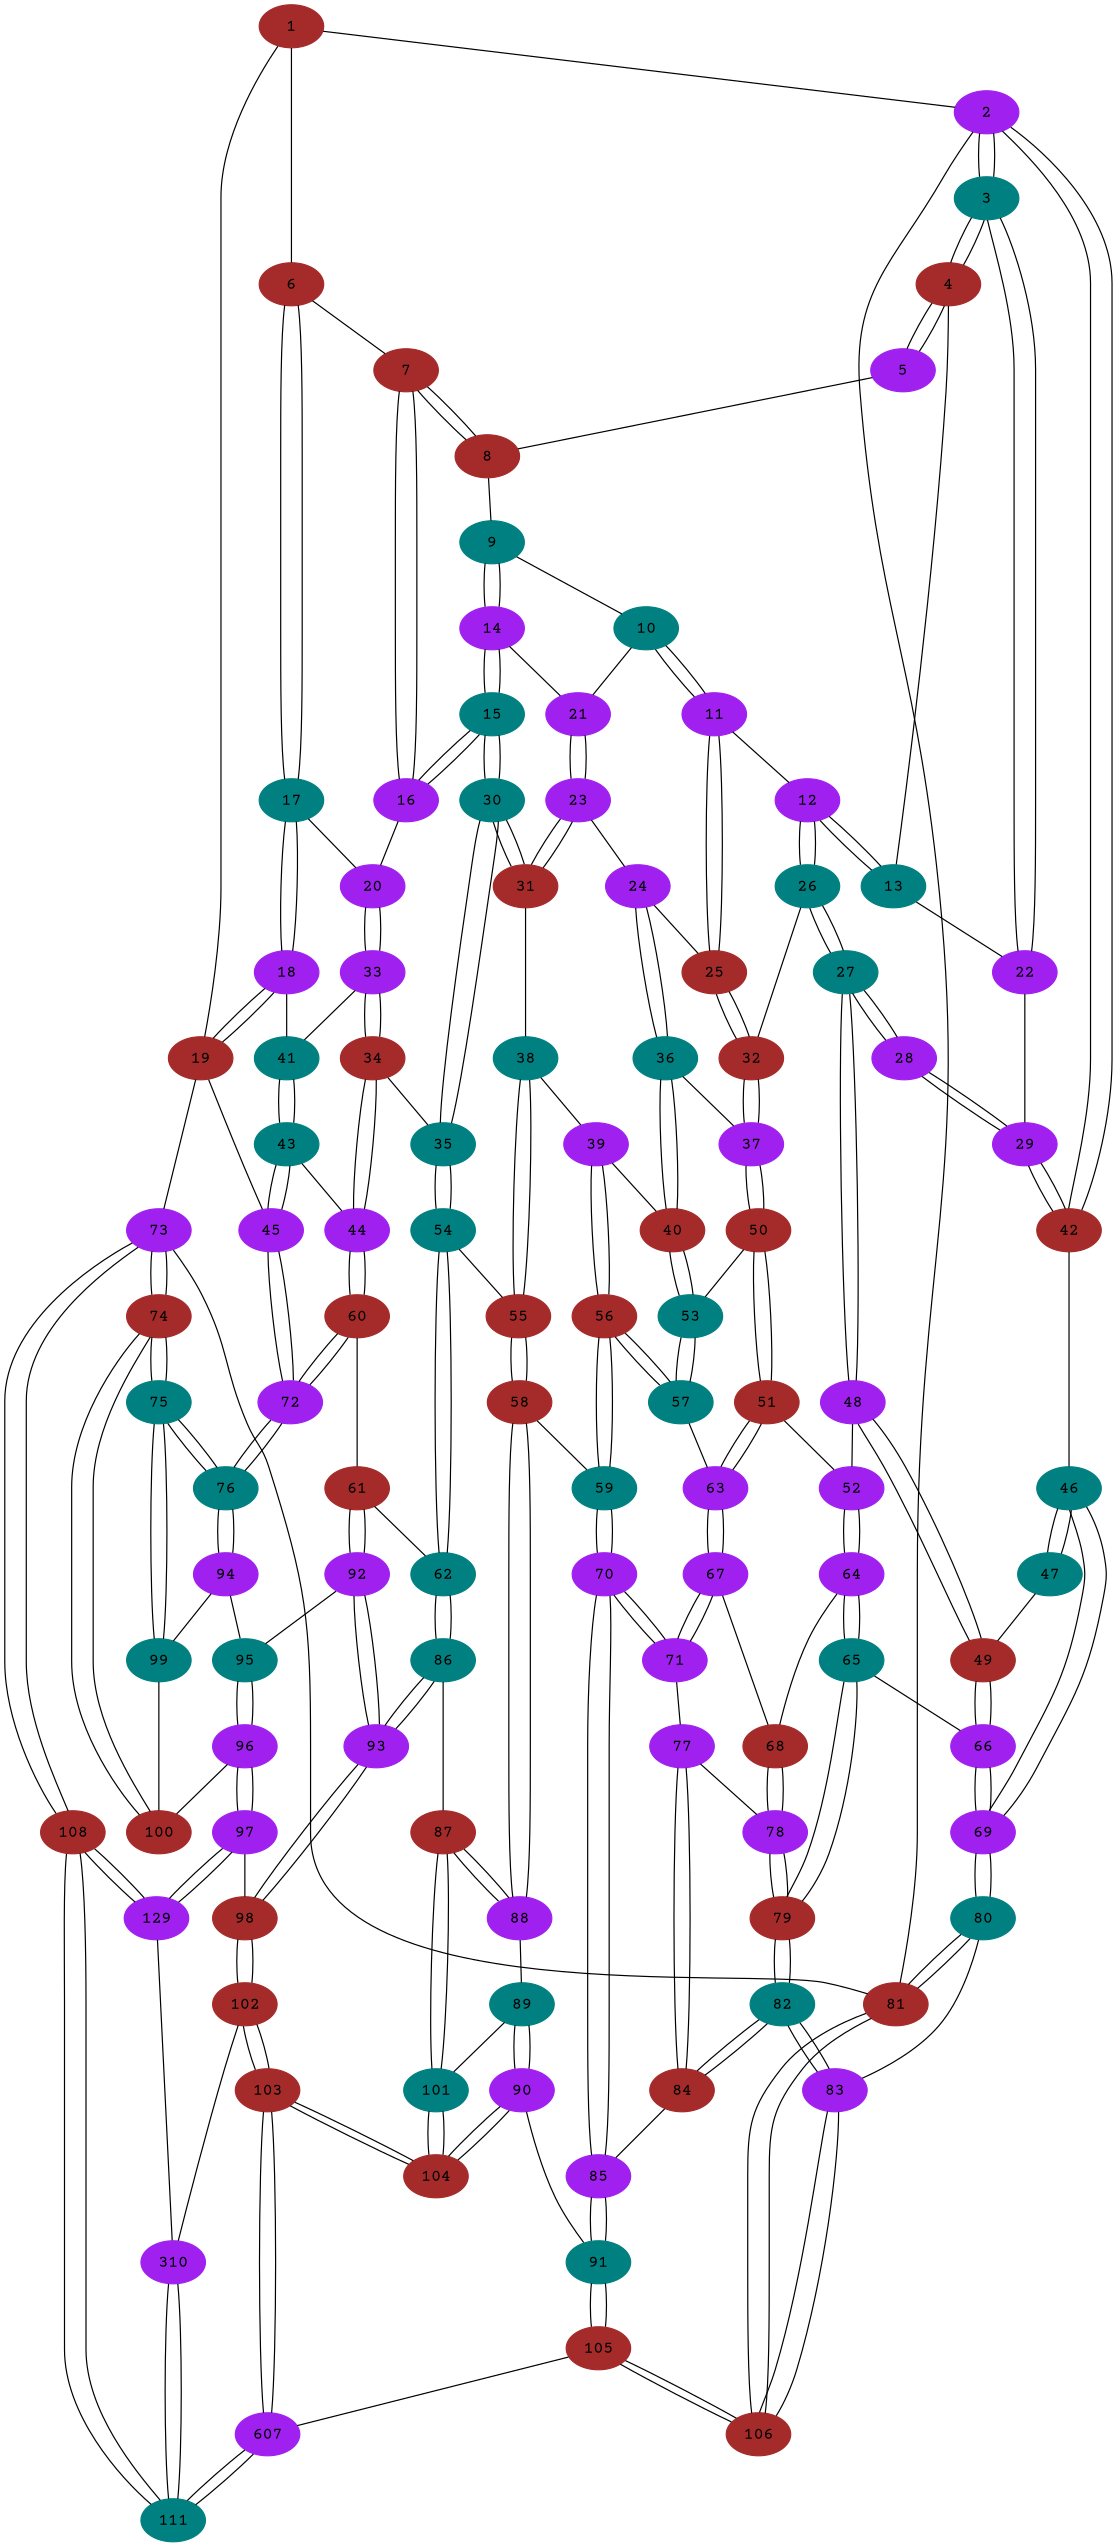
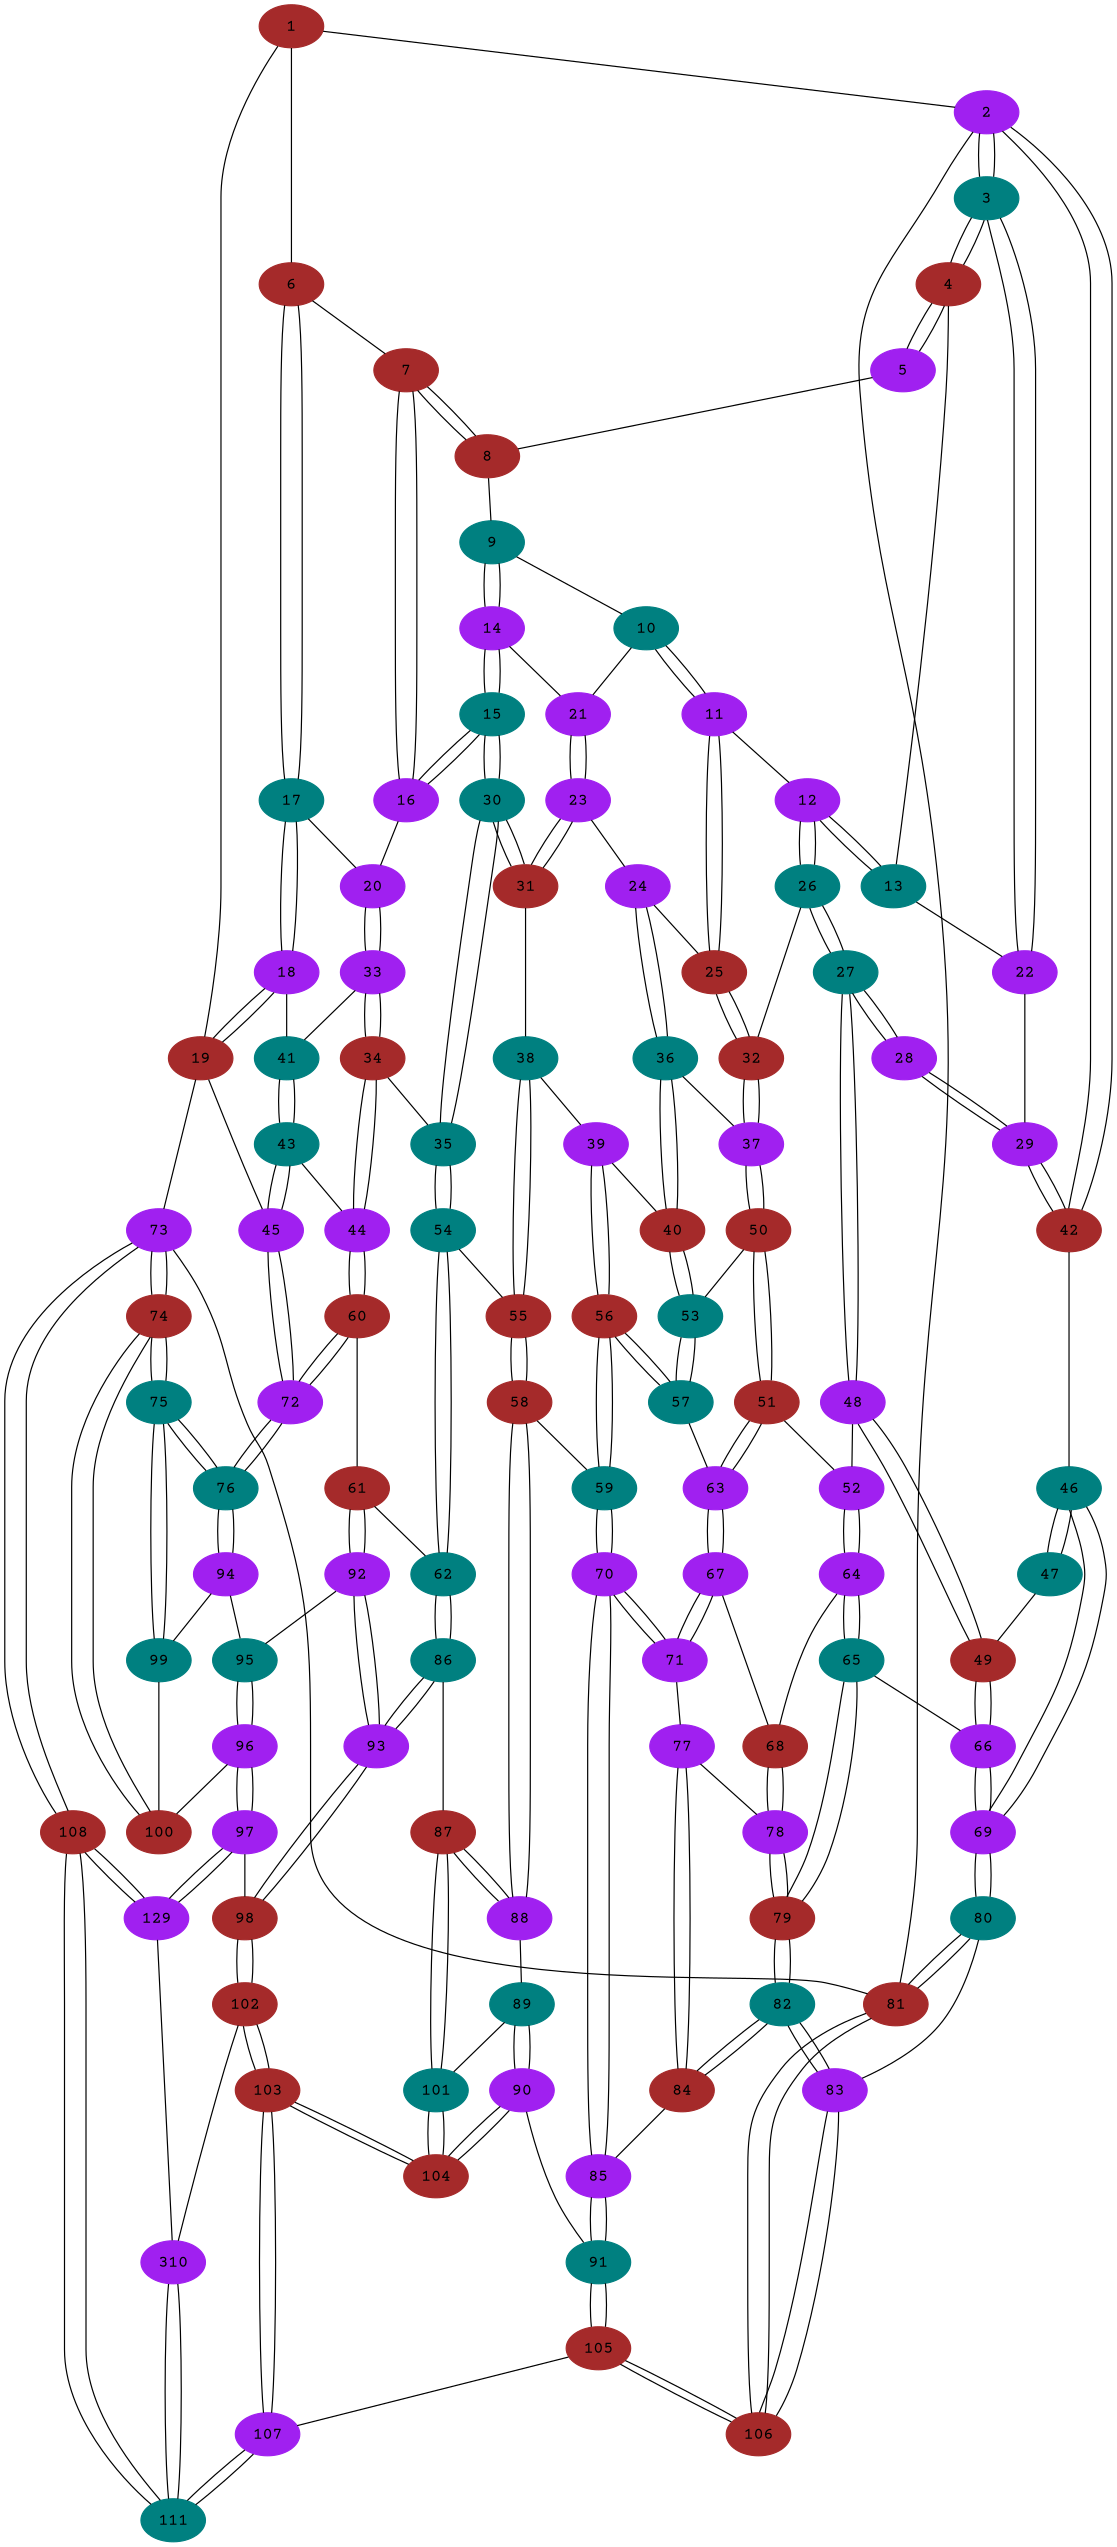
node "607": label "607" -> "107"
